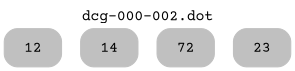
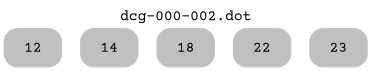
node "72": label "72" -> "22"
node "18": added
